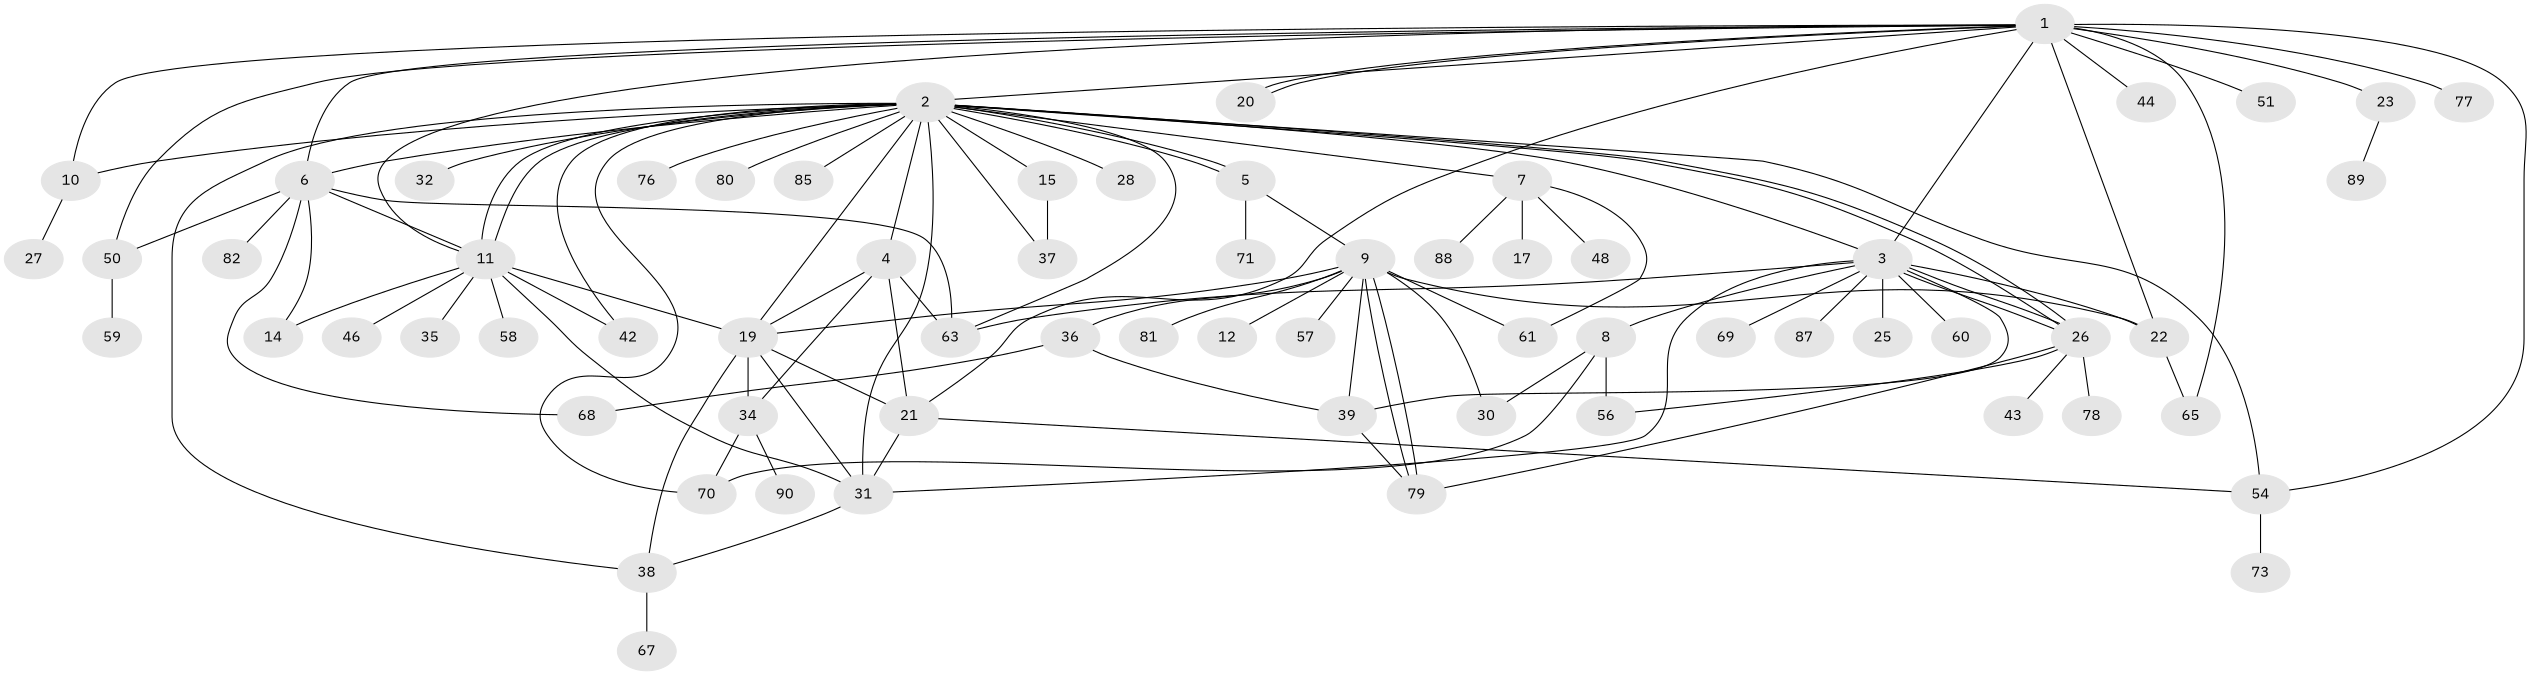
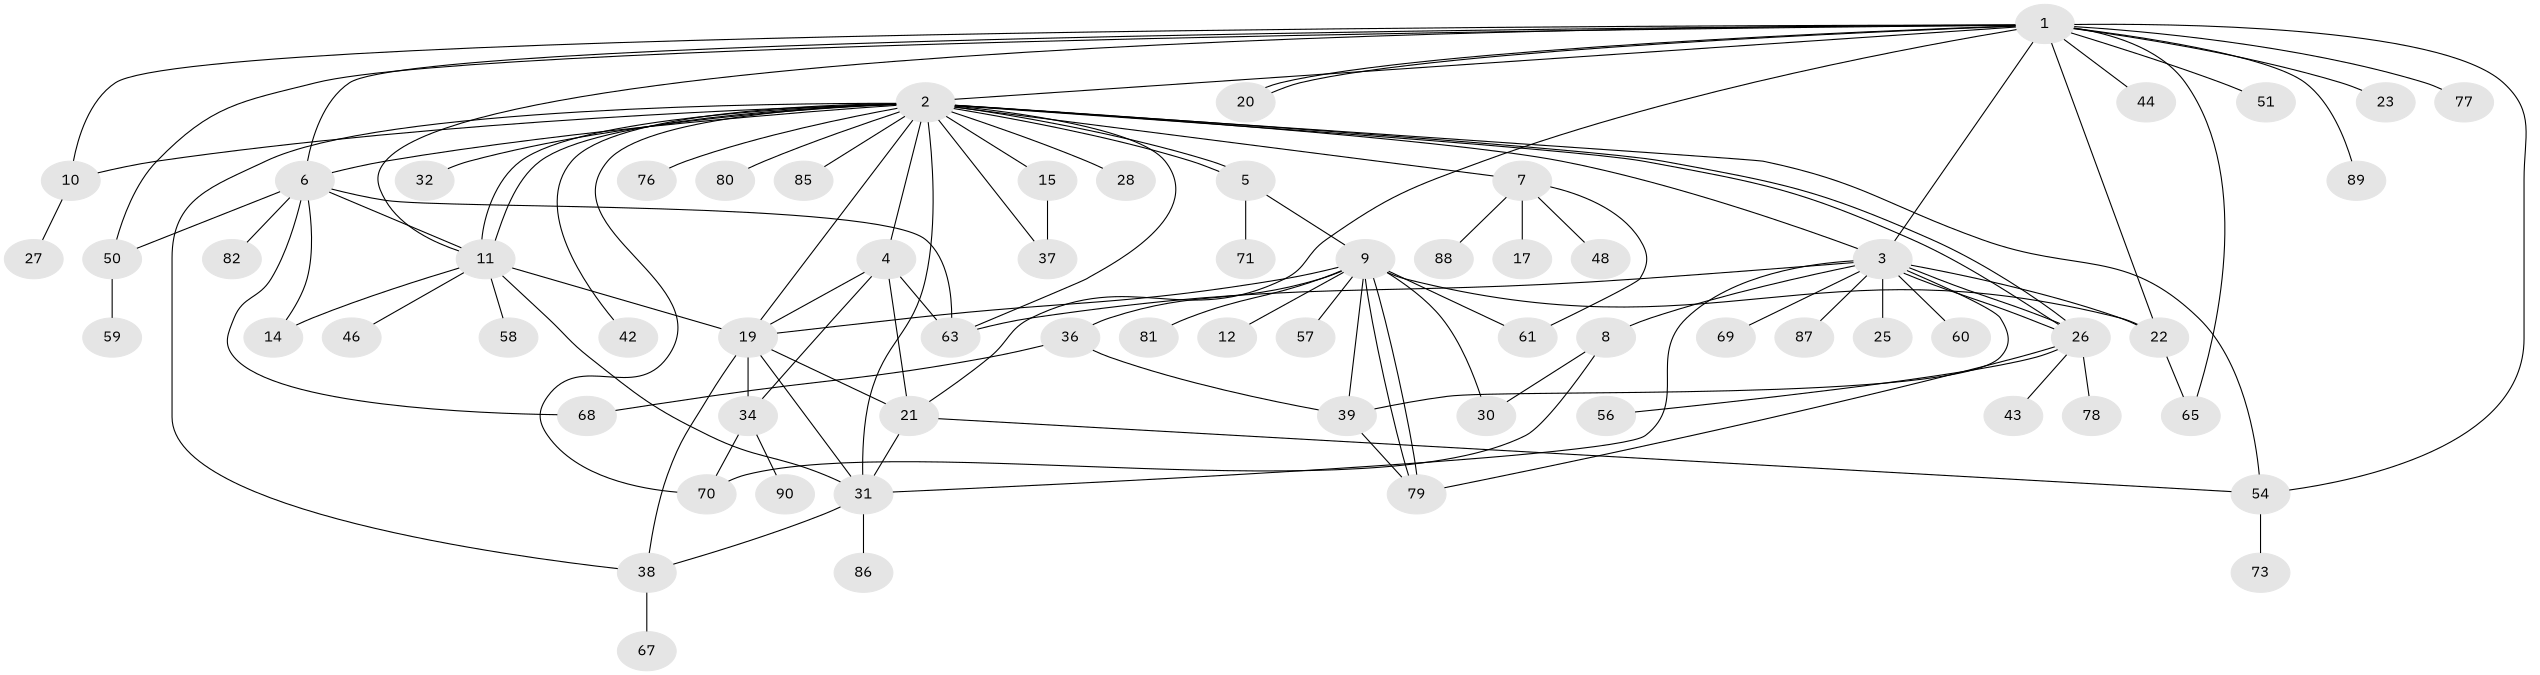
edge "23" -- "89": now "1" -- "89"
edge "11" -- "42": removed
node "35": removed
edge "8" -- "56": removed
node "86": added
